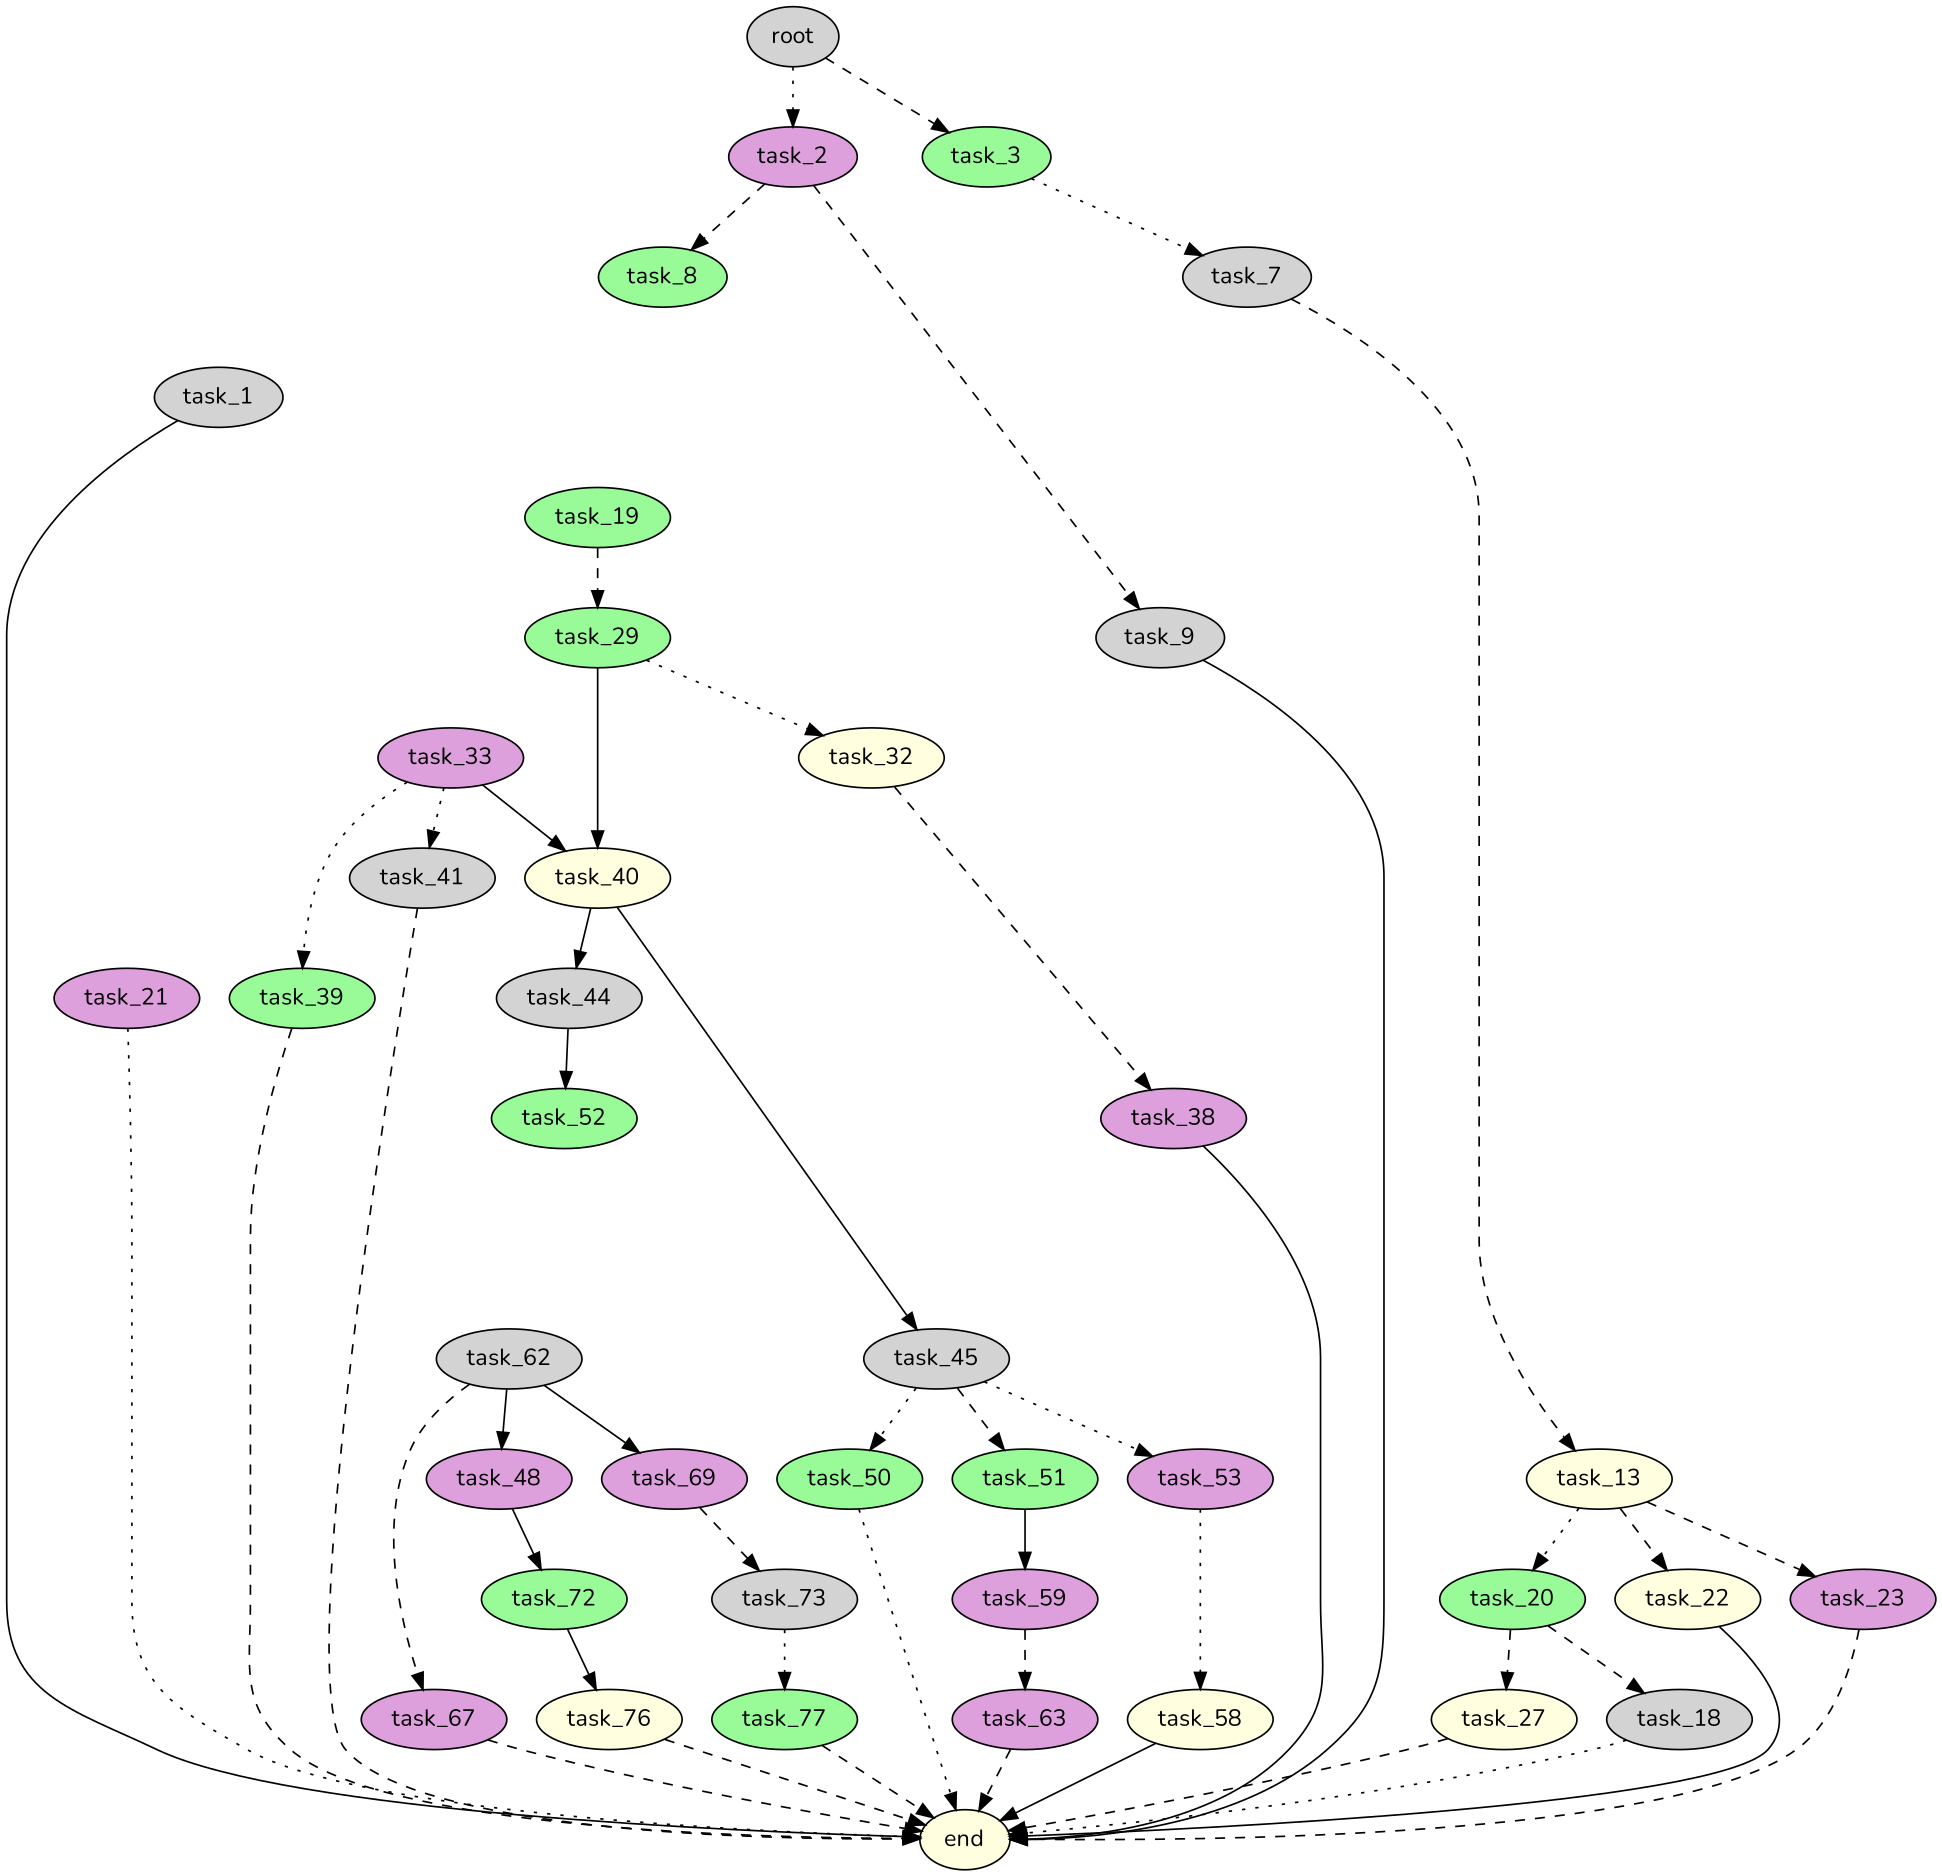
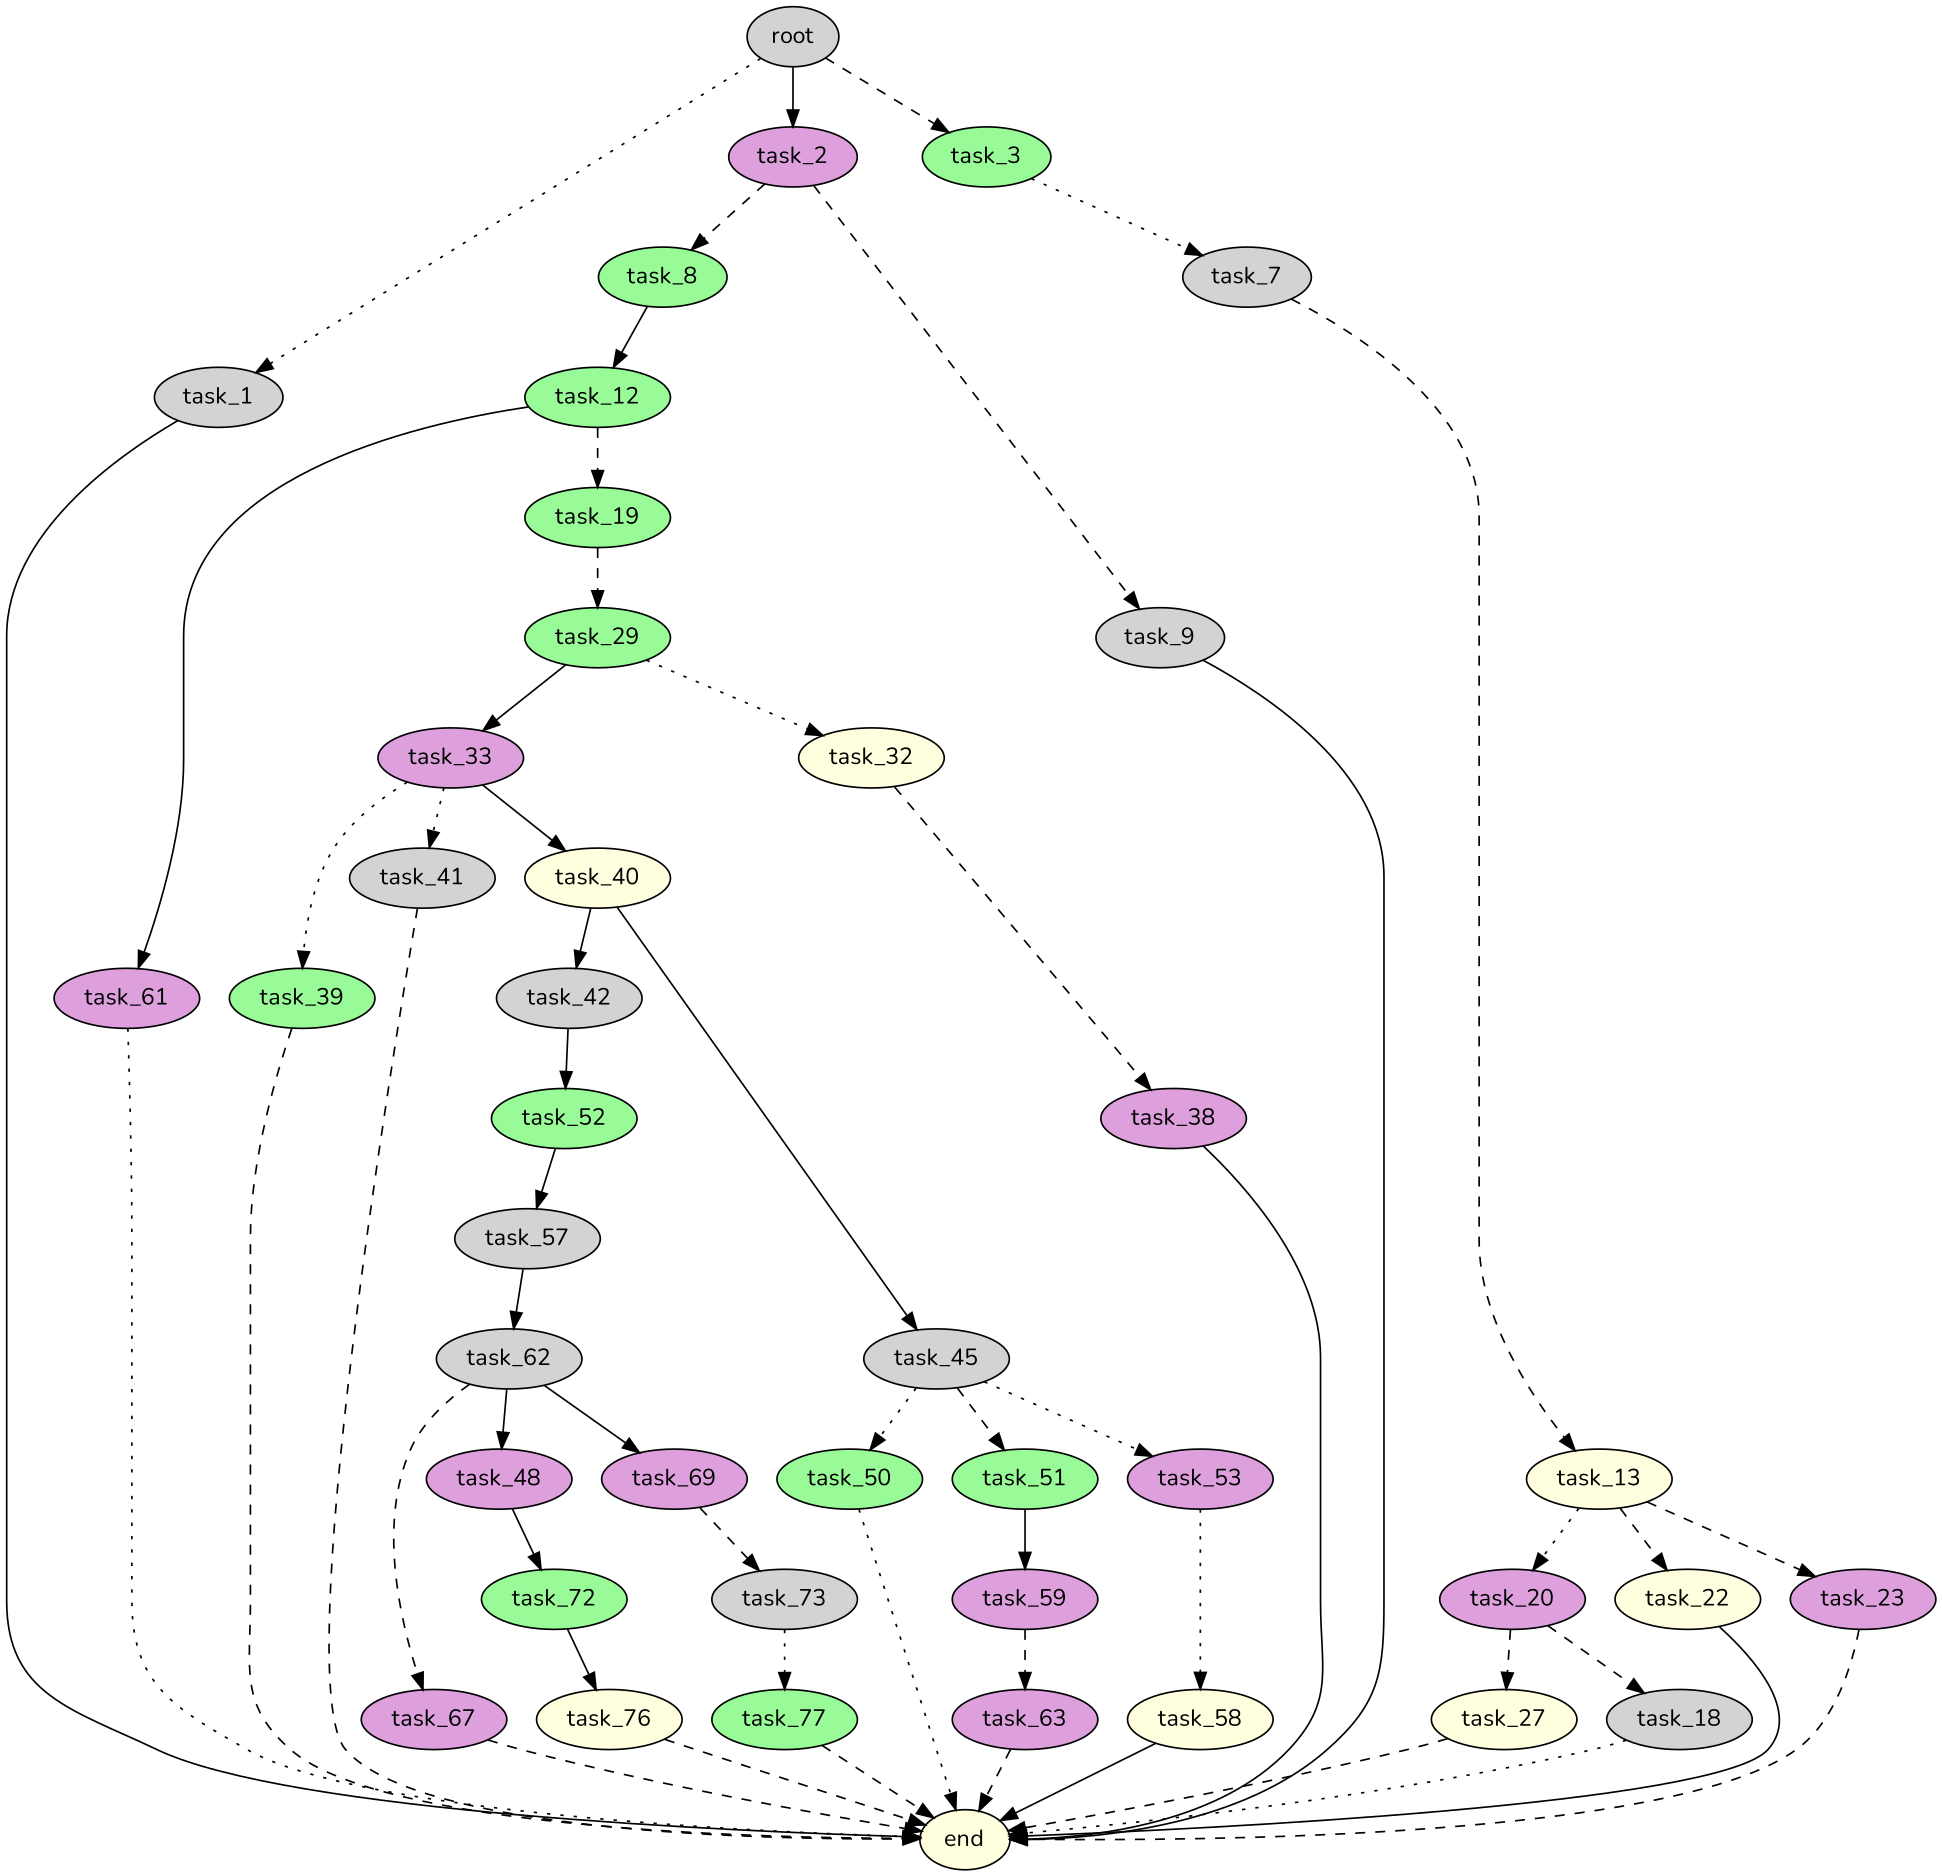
edge "root" -> "task_2": style dotted -> solid
edge "root" -> "task_1": added
node "task_12": added
edge "task_29" -> "task_40": now "task_29" -> "task_33"
node "task_21": label "task_21" -> "task_61"
node "task_44": label "task_44" -> "task_42"
node "task_57": added
node "task_20": fillcolor palegreen -> plum
